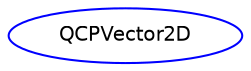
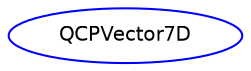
node "QCPVector2D": label "QCPVector2D" -> "QCPVector7D"
